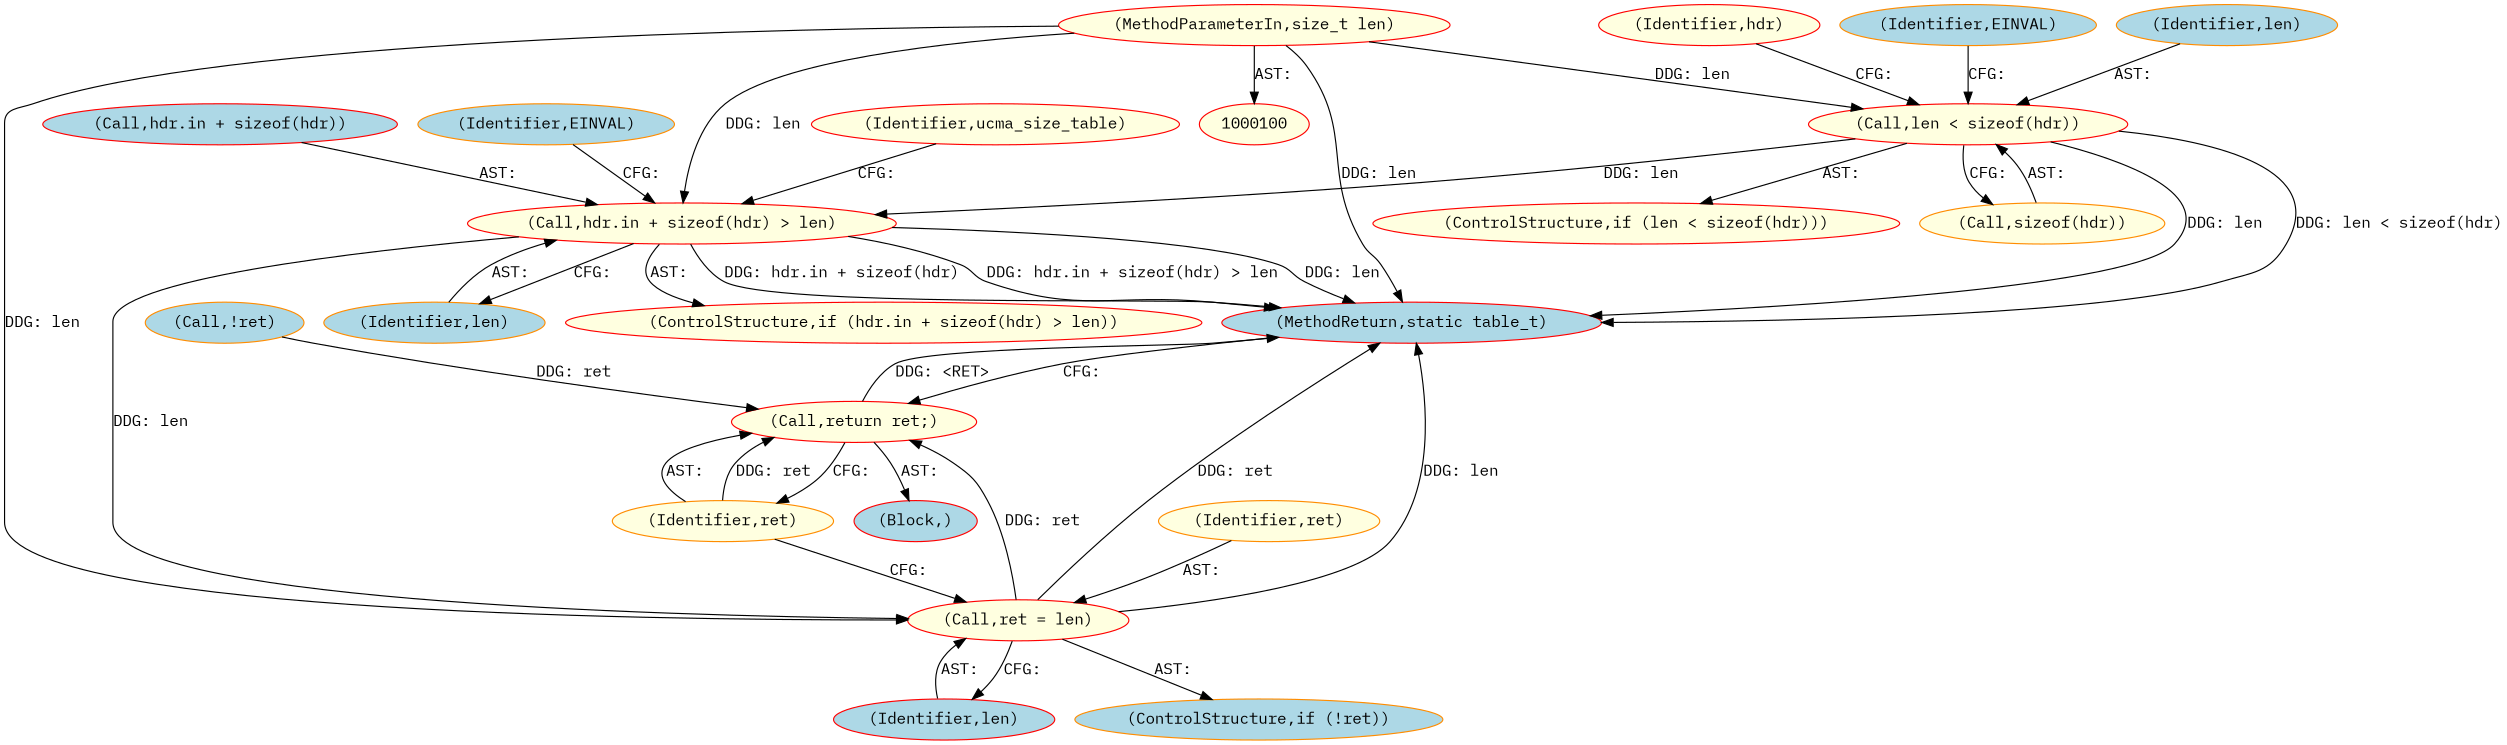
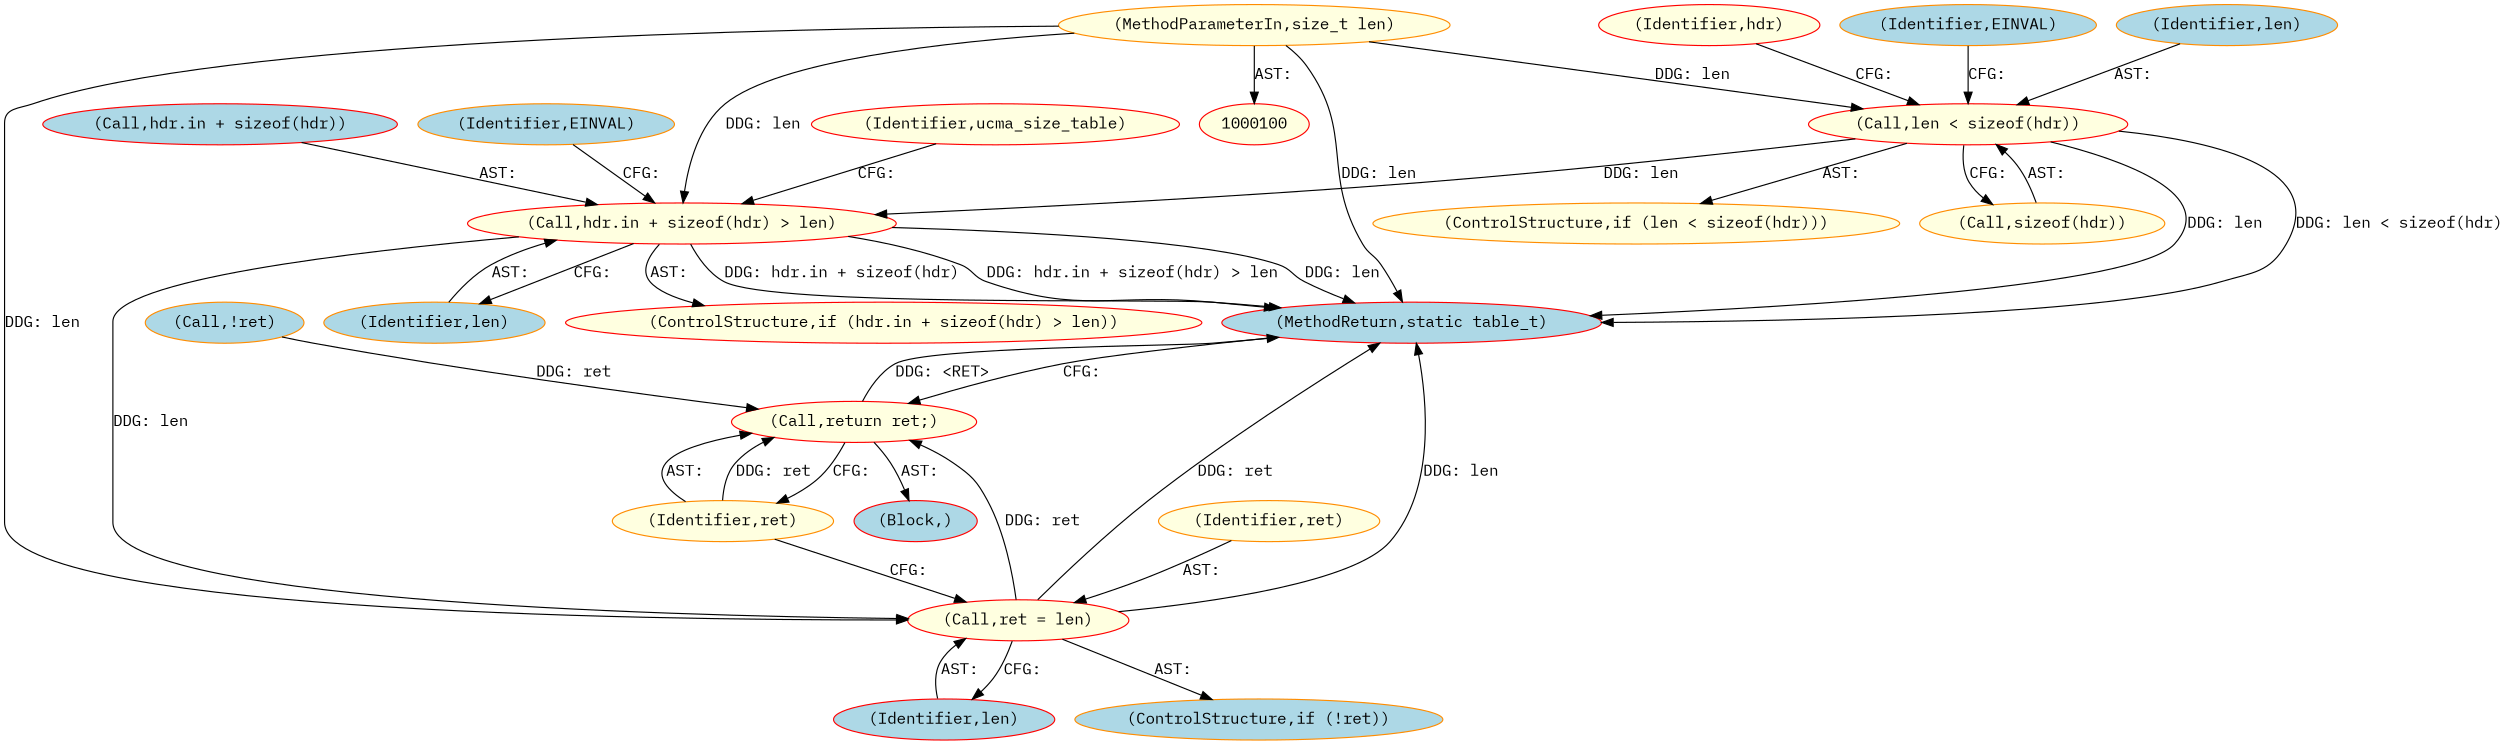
node "(MethodParameterIn,size_t len)": color red -> darkorange
node "(ControlStructure,if (len < sizeof(hdr)))": color red -> darkorange
